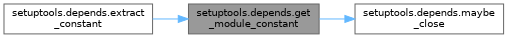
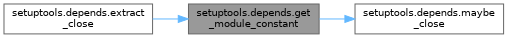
node "setuptools.depends.extract _constant": label "setuptools.depends.extract _constant" -> "setuptools.depends.extract _close"
